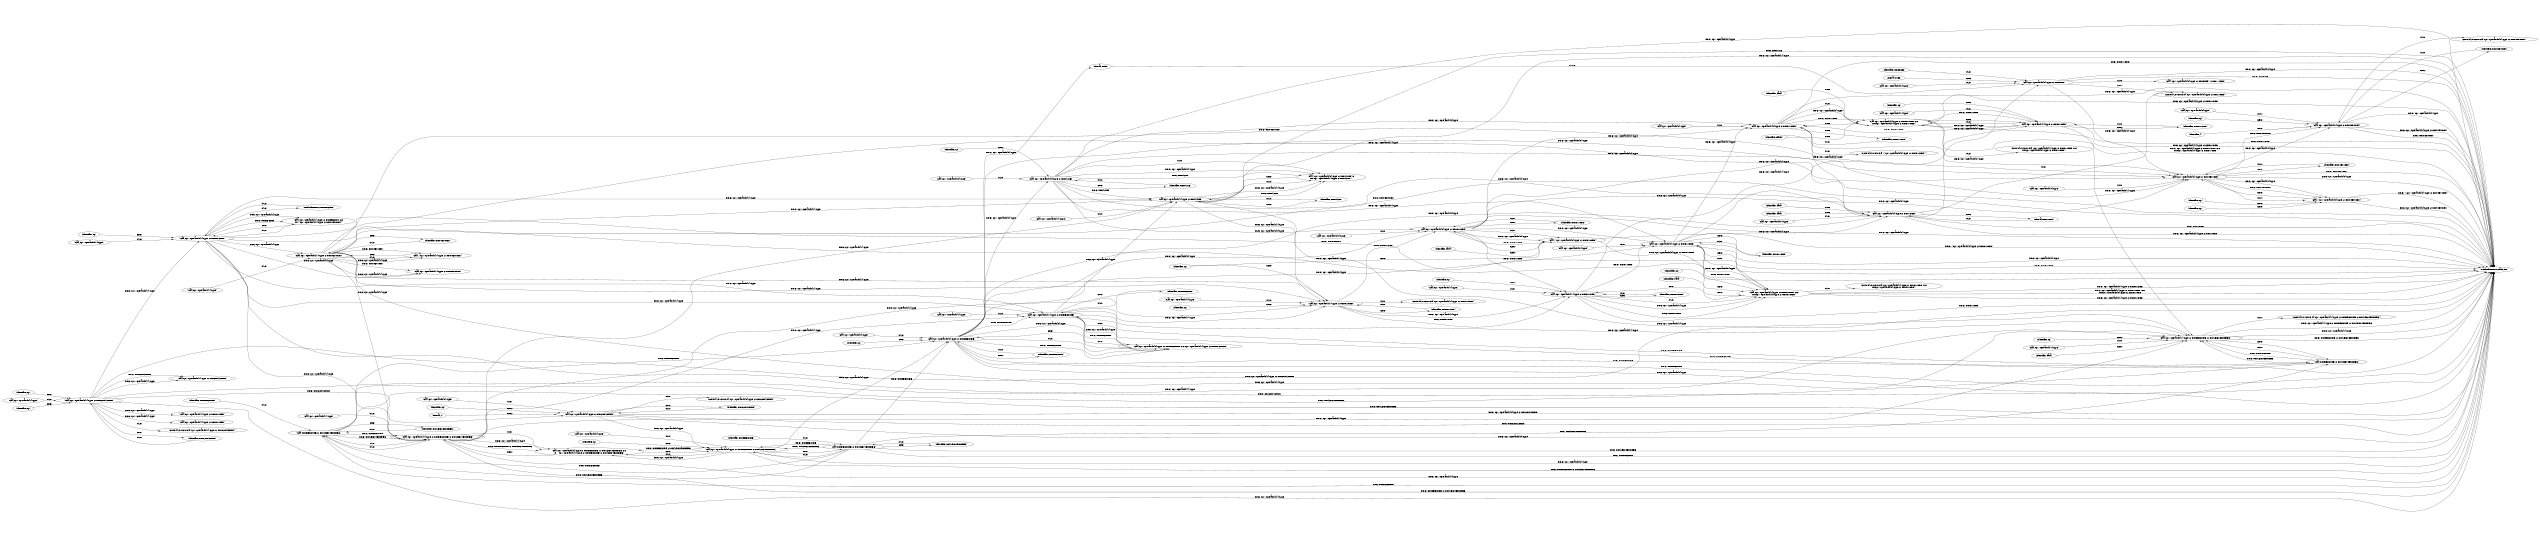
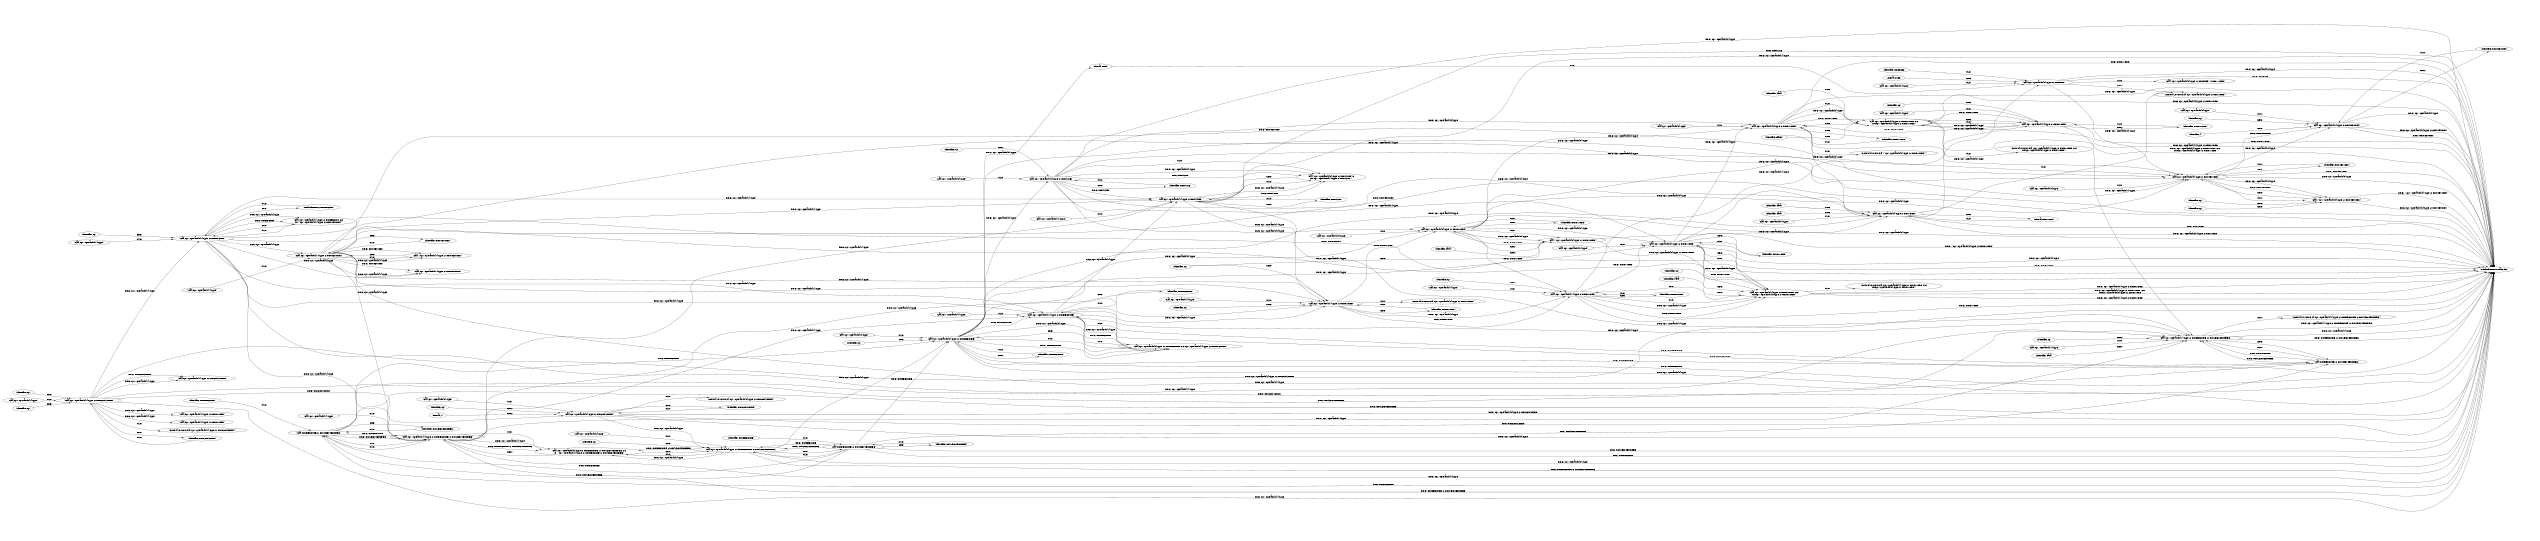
node "(ControlStructure,if (op->operands[0].type & OT_MEMORY))": removed
edge "(Literal,0x89)" -> "(Call,op->operands[0].type & OT_BYTE)": label "BYTE: " -> "CFG: "
edge "(Call,op->operands[1].type & OT_REGALL)" -> "(MethodReturn,OT_REGALL)": label "AST: " -> "CFG: "
edge "(Call,op->operands[1].type & OT_REGTYPE)" -> "(MethodReturn,static int)": label "DDG: OT_REGTYPE" -> "DDG: OT_MEMORY"
